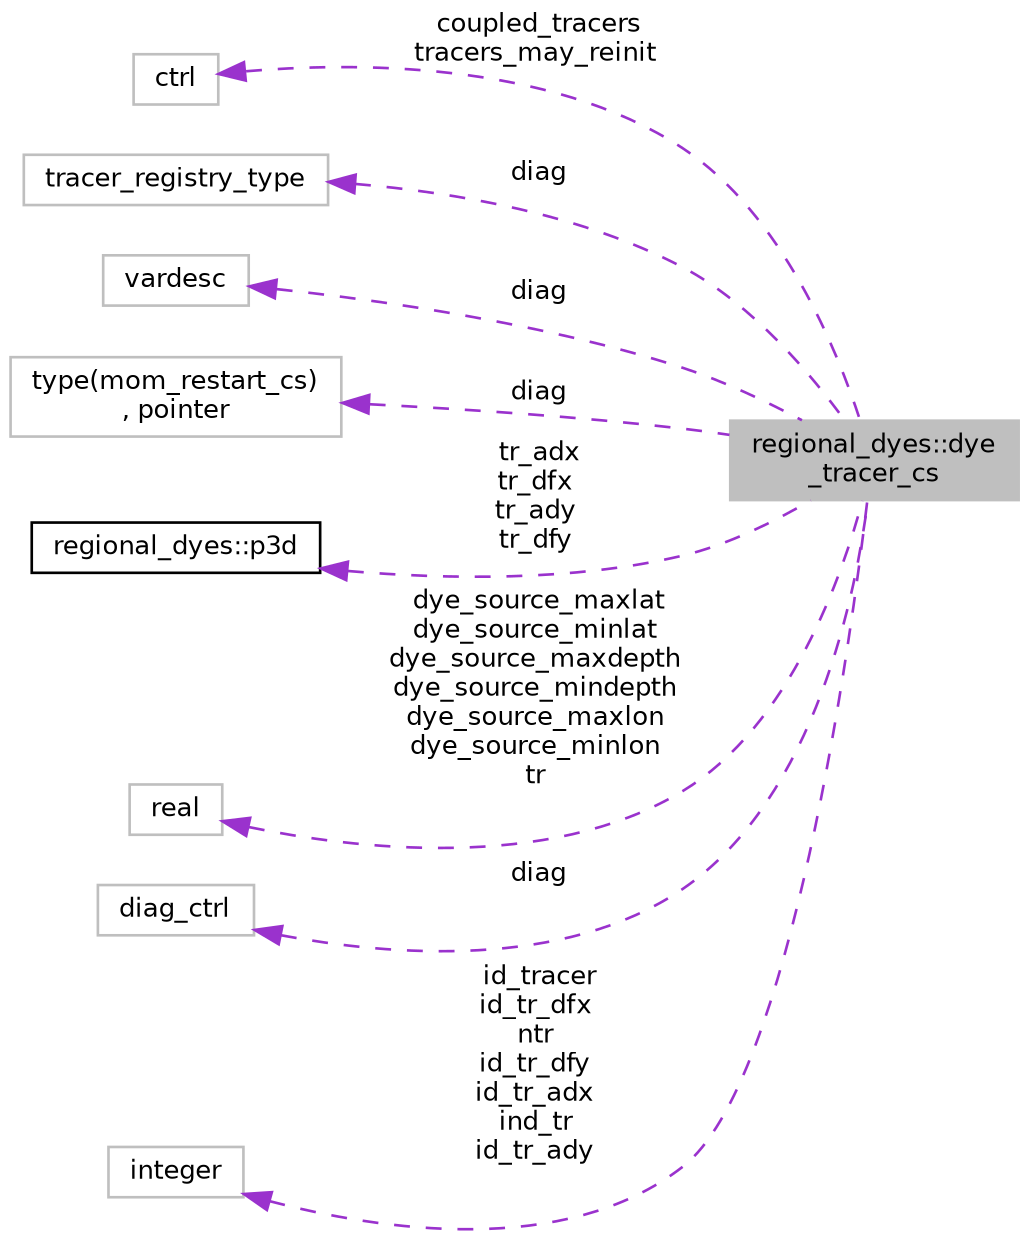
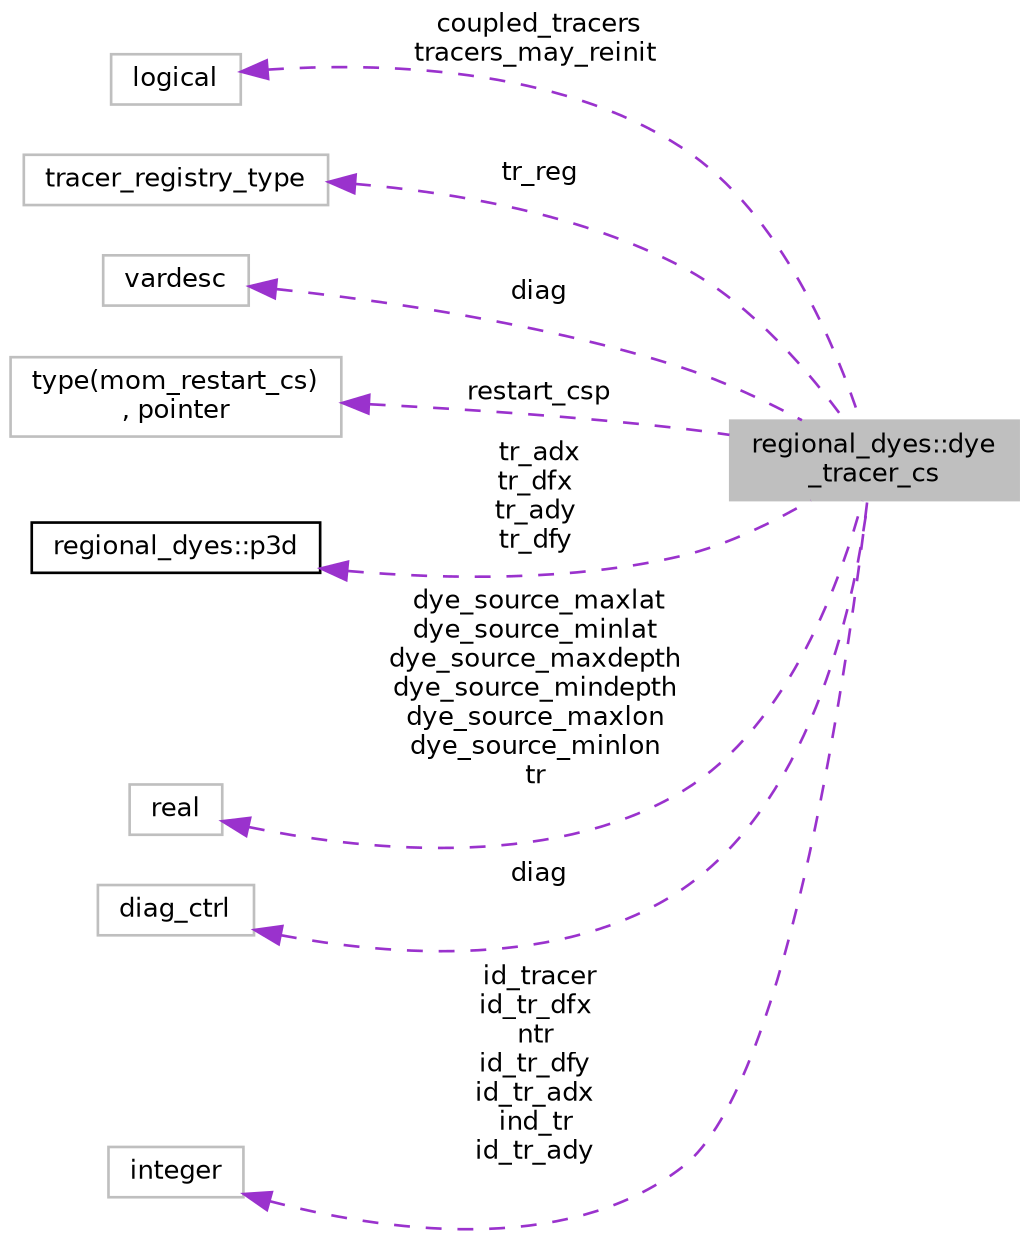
node "ctrl": label "ctrl" -> "logical"
edge "regional_dyes::dye _tracer_cs" -> "tracer_registry_type": label " diag" -> " tr_reg"
edge "regional_dyes::dye _tracer_cs" -> "type(mom_restart_cs) , pointer": label " diag" -> " restart_csp"
